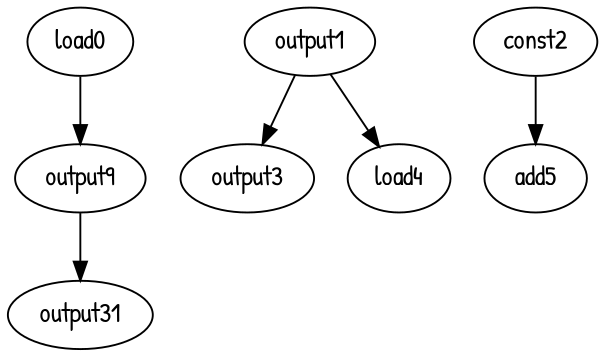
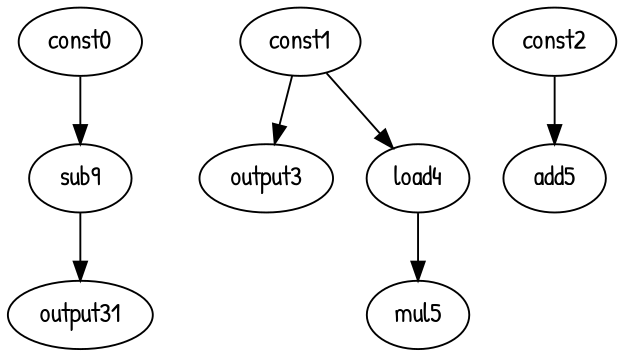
node "load0": label "load0" -> "const0"
node "output1": label "output1" -> "const1"
node "output9": label "output9" -> "sub9"
node "mul5": added
